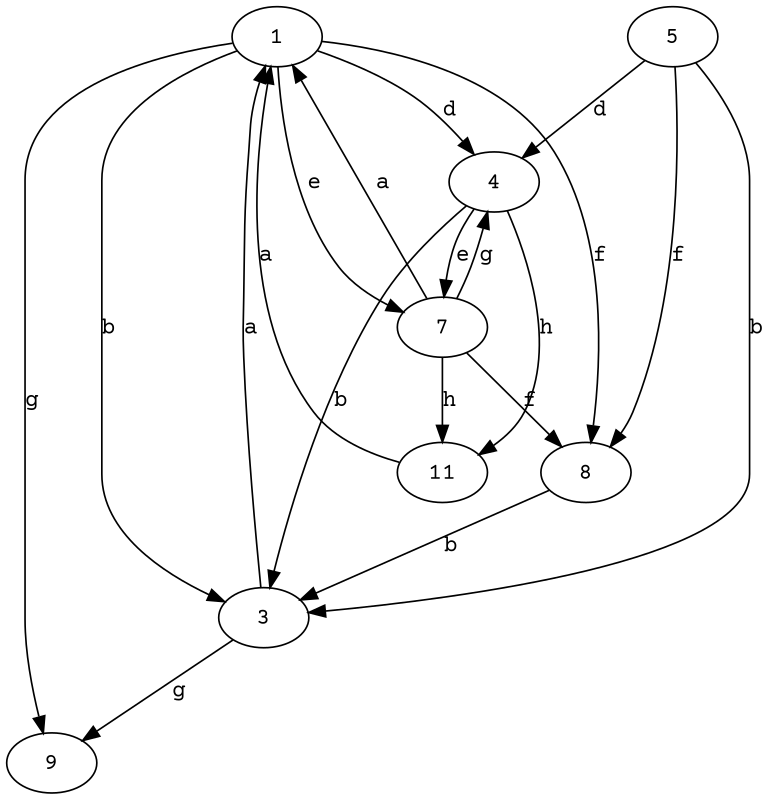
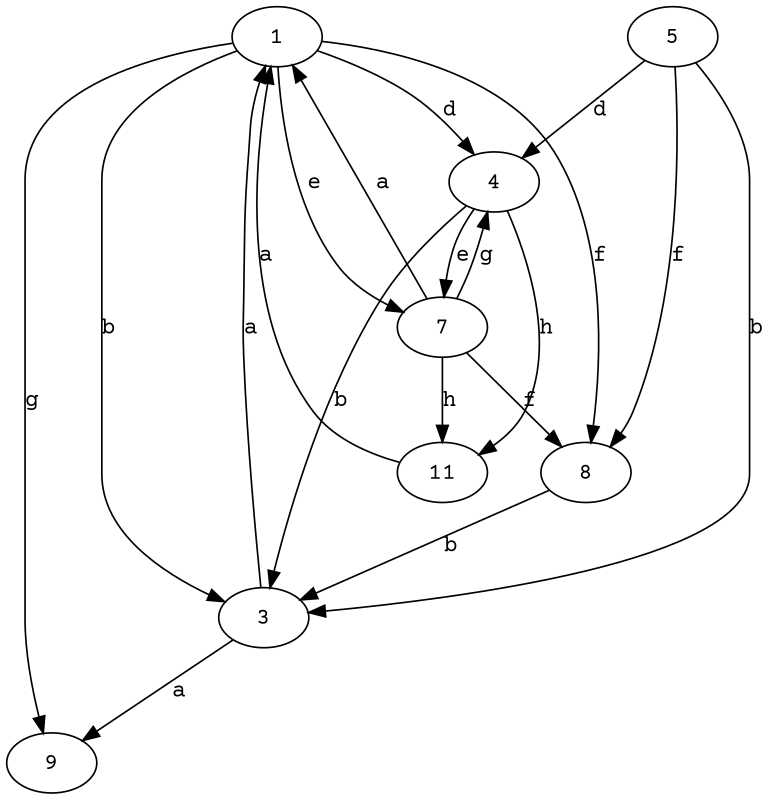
edge "3" -> "9": label "g" -> "a"
